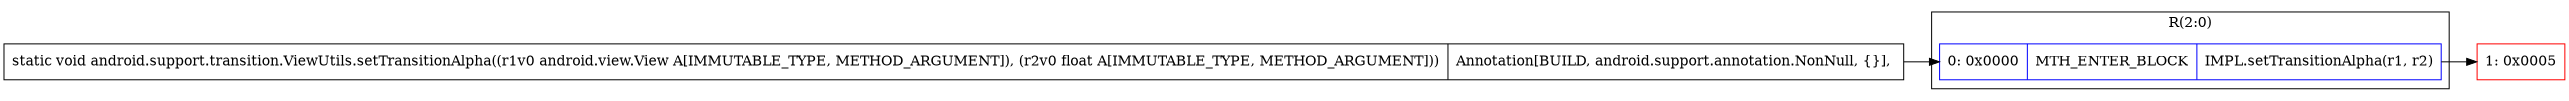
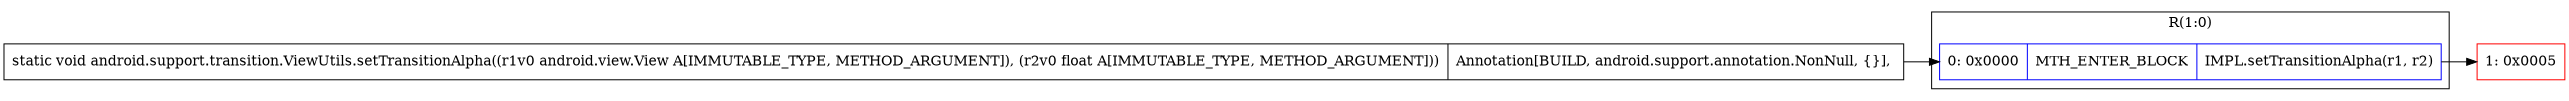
cluster "R(2:0)": label "R(2:0)" -> "R(1:0)"
